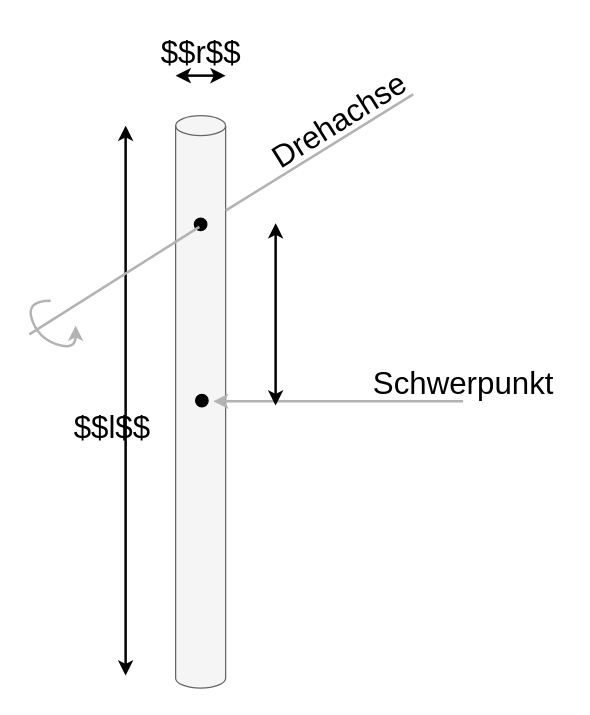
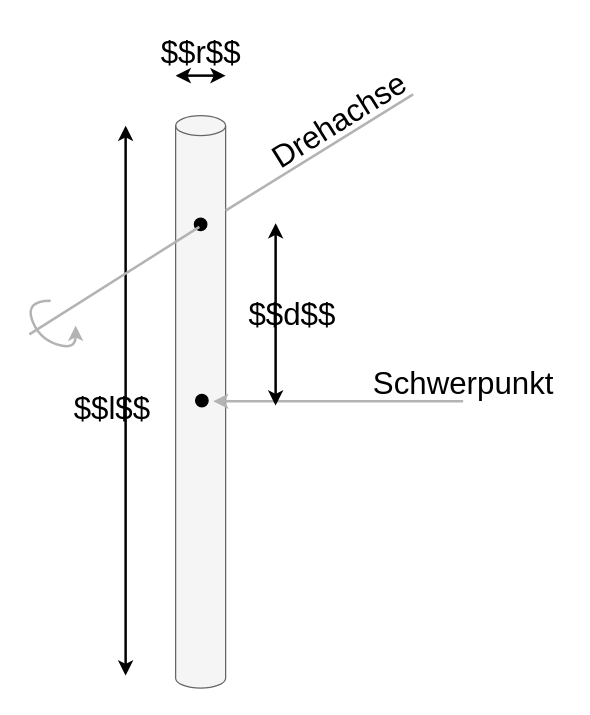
node "$$d$$": added
node "$$l$$": moved (112, 426) -> (112, 407)
